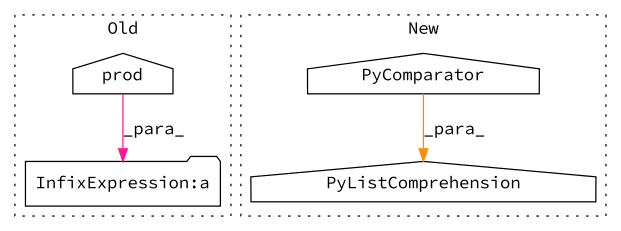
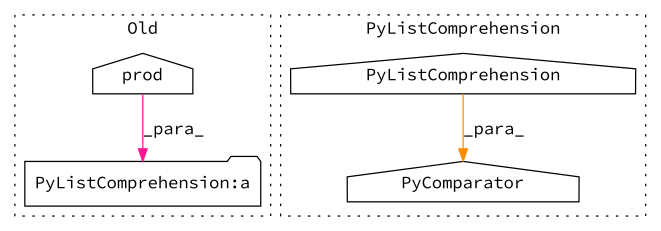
cluster "New": label "New" -> "PyListComprehension"
edge "PyComparator" -> "PyListComprehension": reversed
node "InfixExpression:a": label "InfixExpression:a" -> "PyListComprehension:a"
